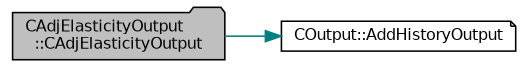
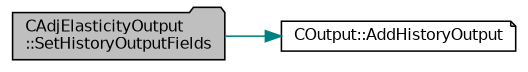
node "CAdjElasticityOutput ::CAdjElasticityOutput": label "CAdjElasticityOutput ::CAdjElasticityOutput" -> "CAdjElasticityOutput ::SetHistoryOutputFields"
